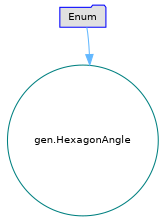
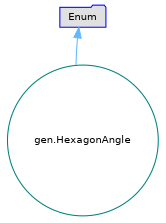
edge "Enum" -> "gen.HexagonAngle": reversed
